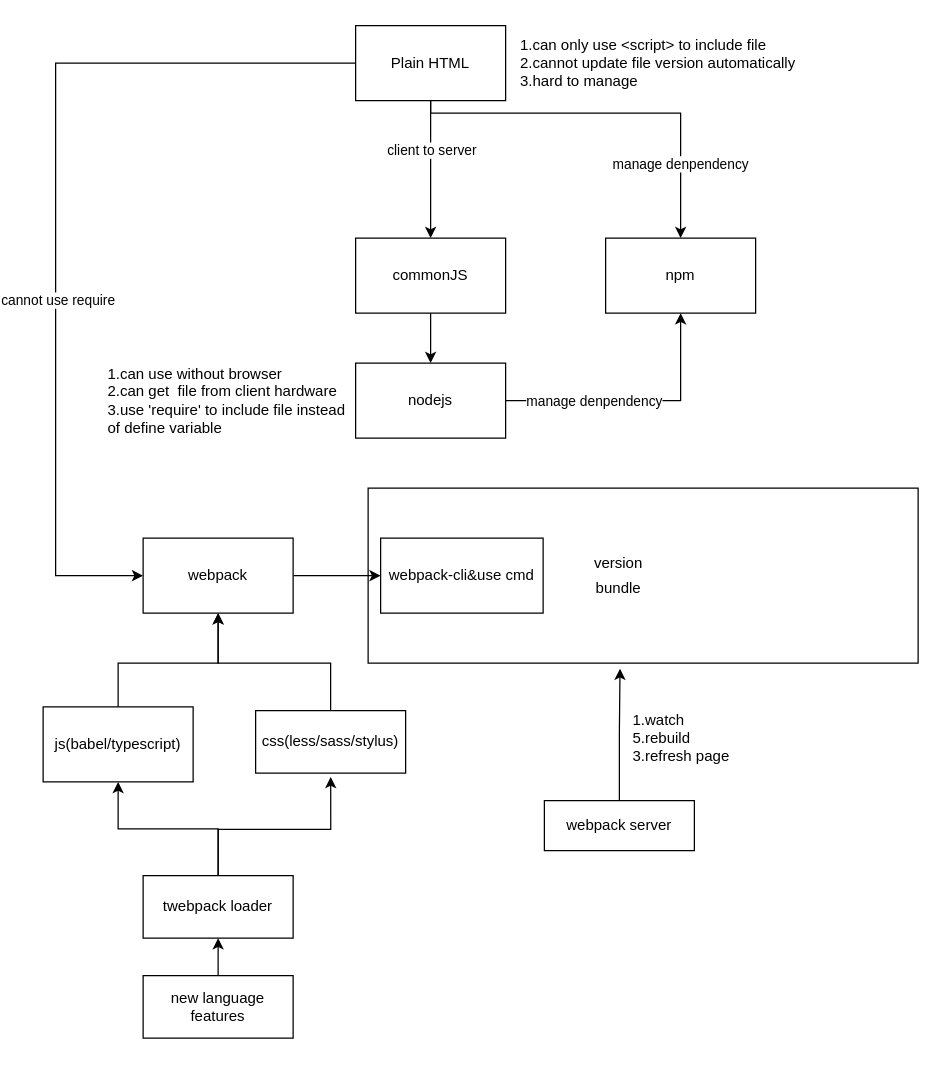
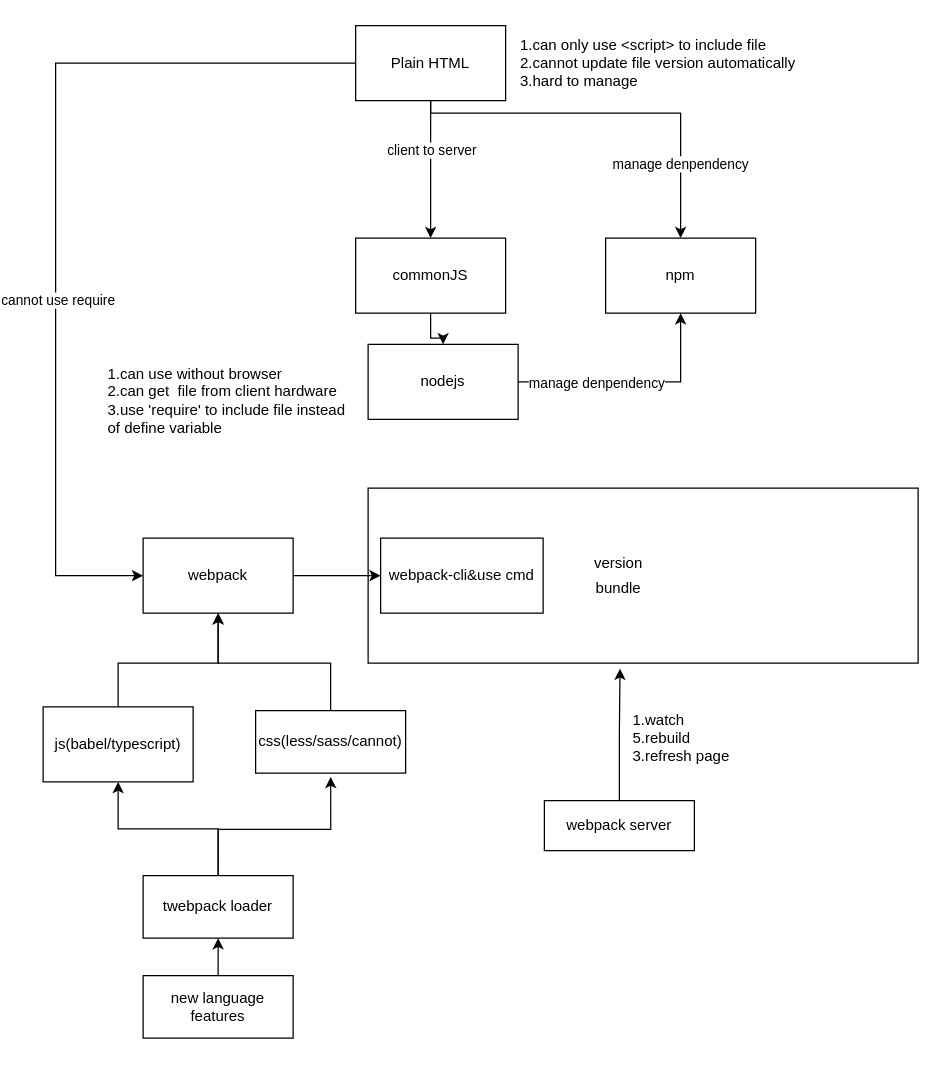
node "nodejs": moved (431, 401) -> (443, 382)
node "css(less/sass/stylus)": label "css(less/sass/stylus)" -> "css(less/sass/cannot)"
